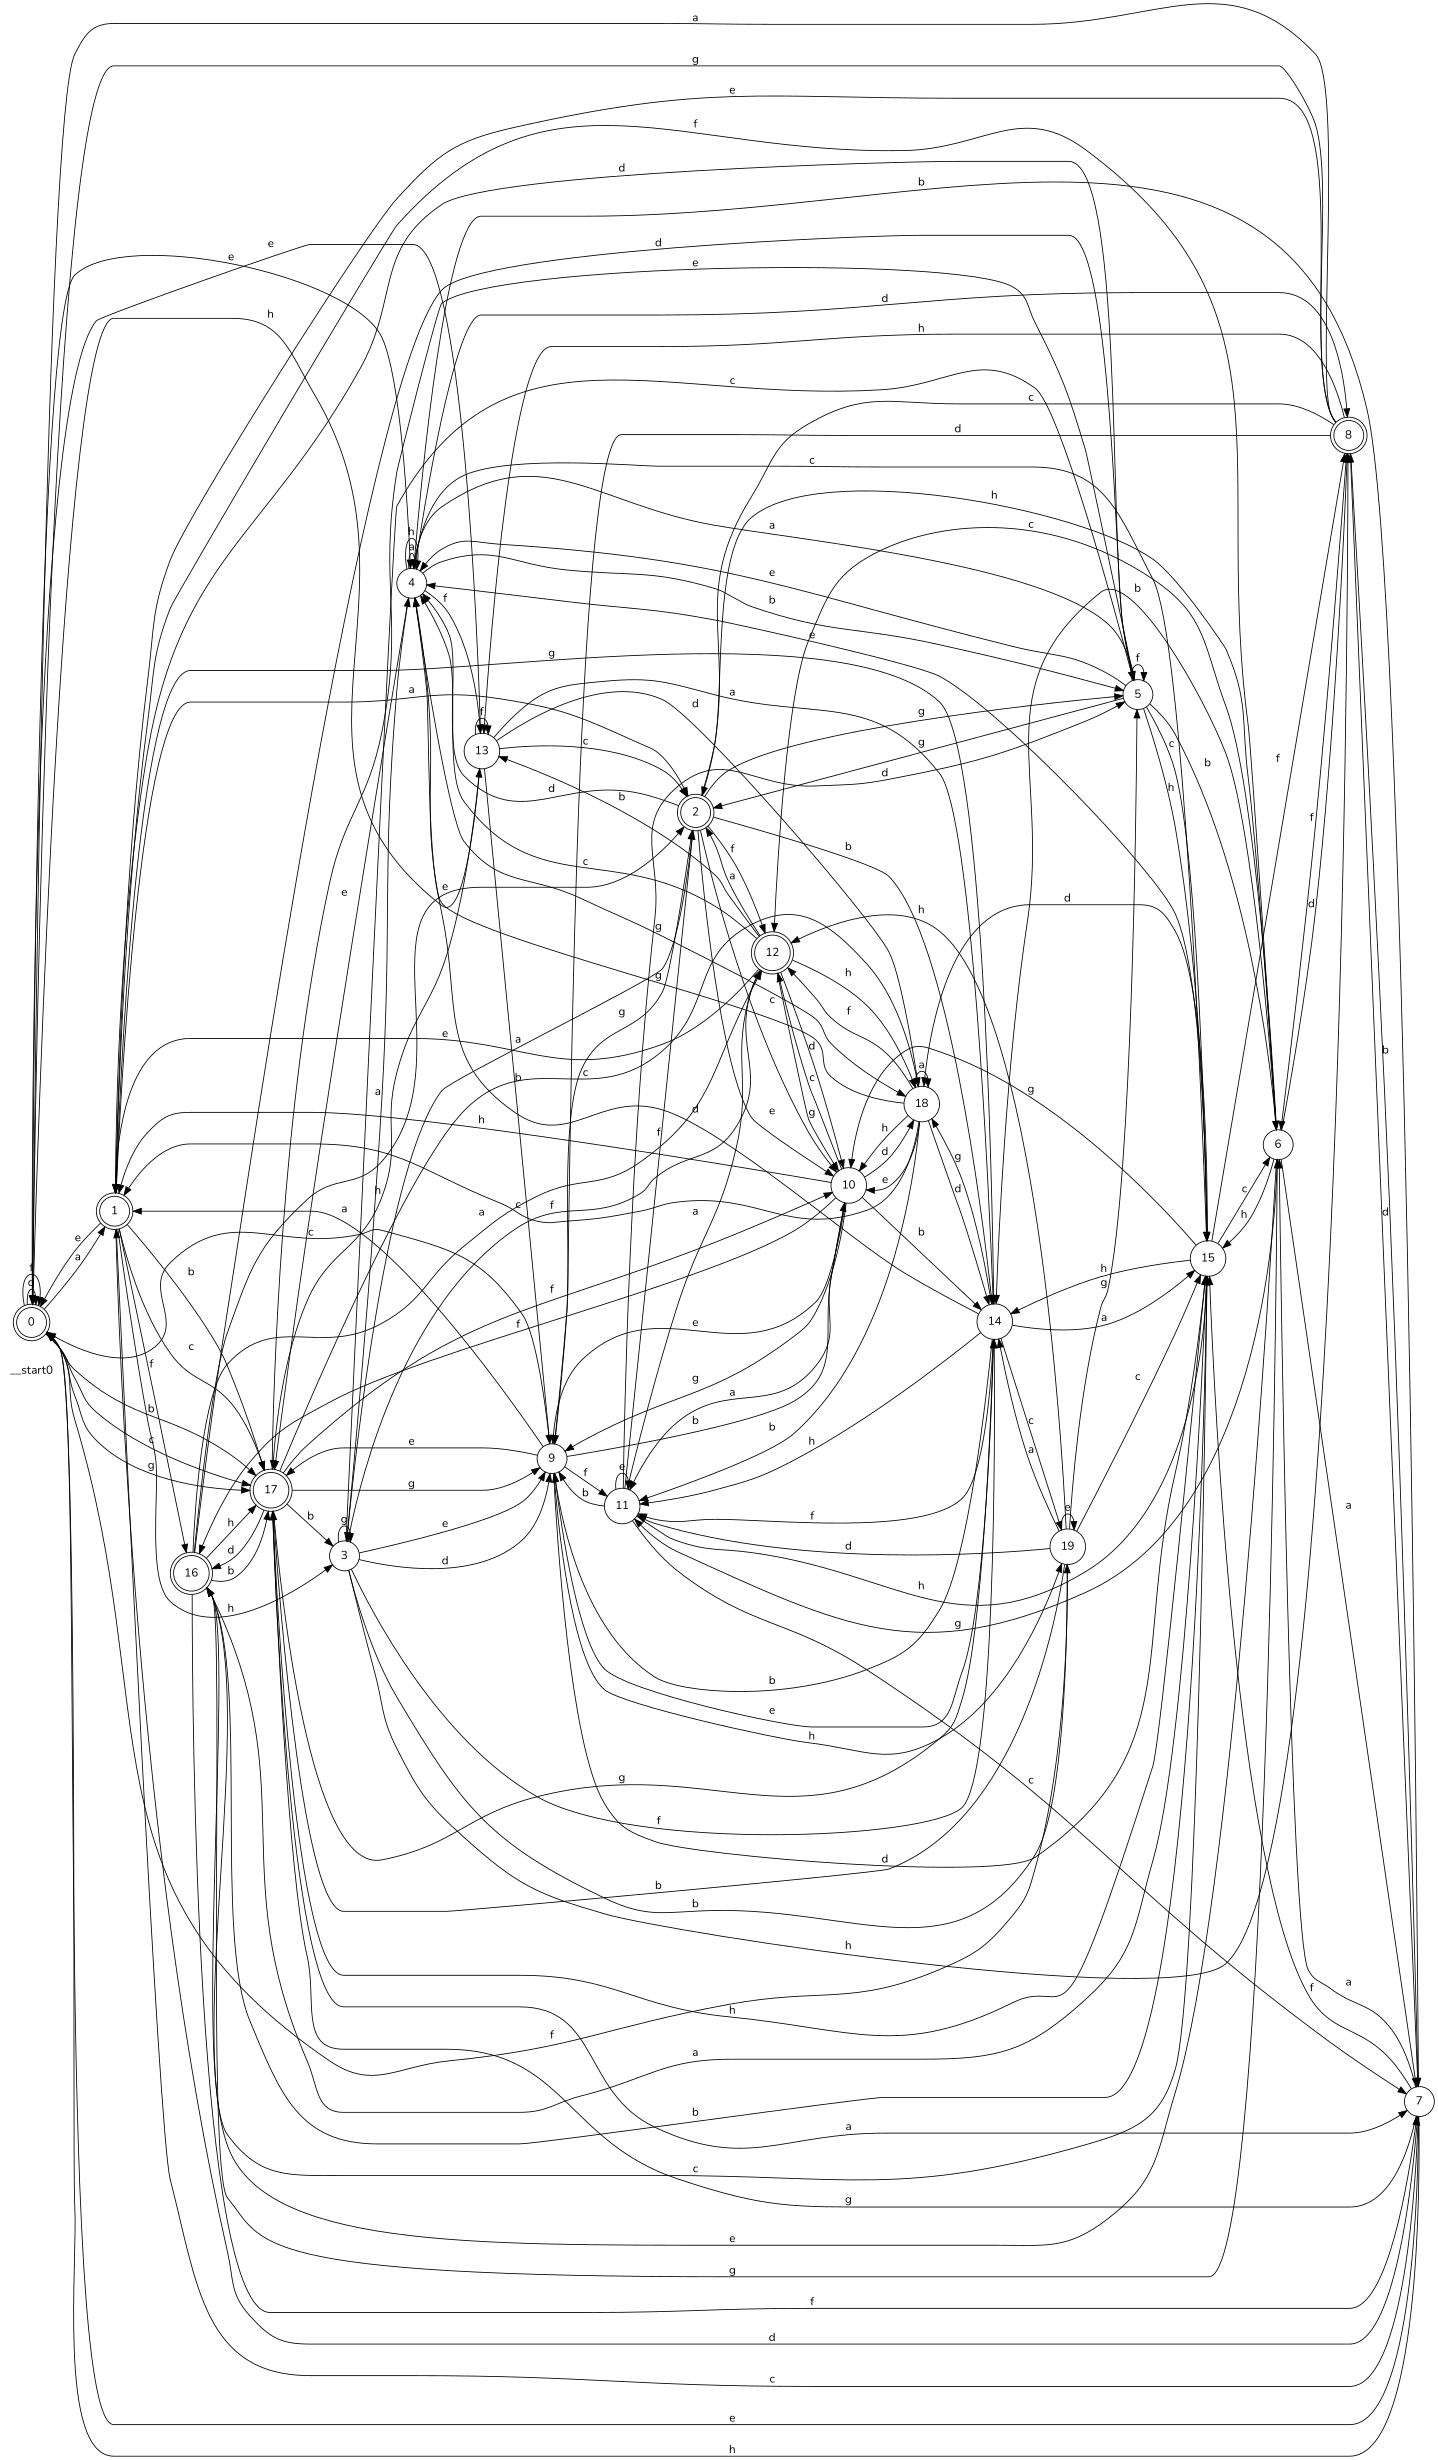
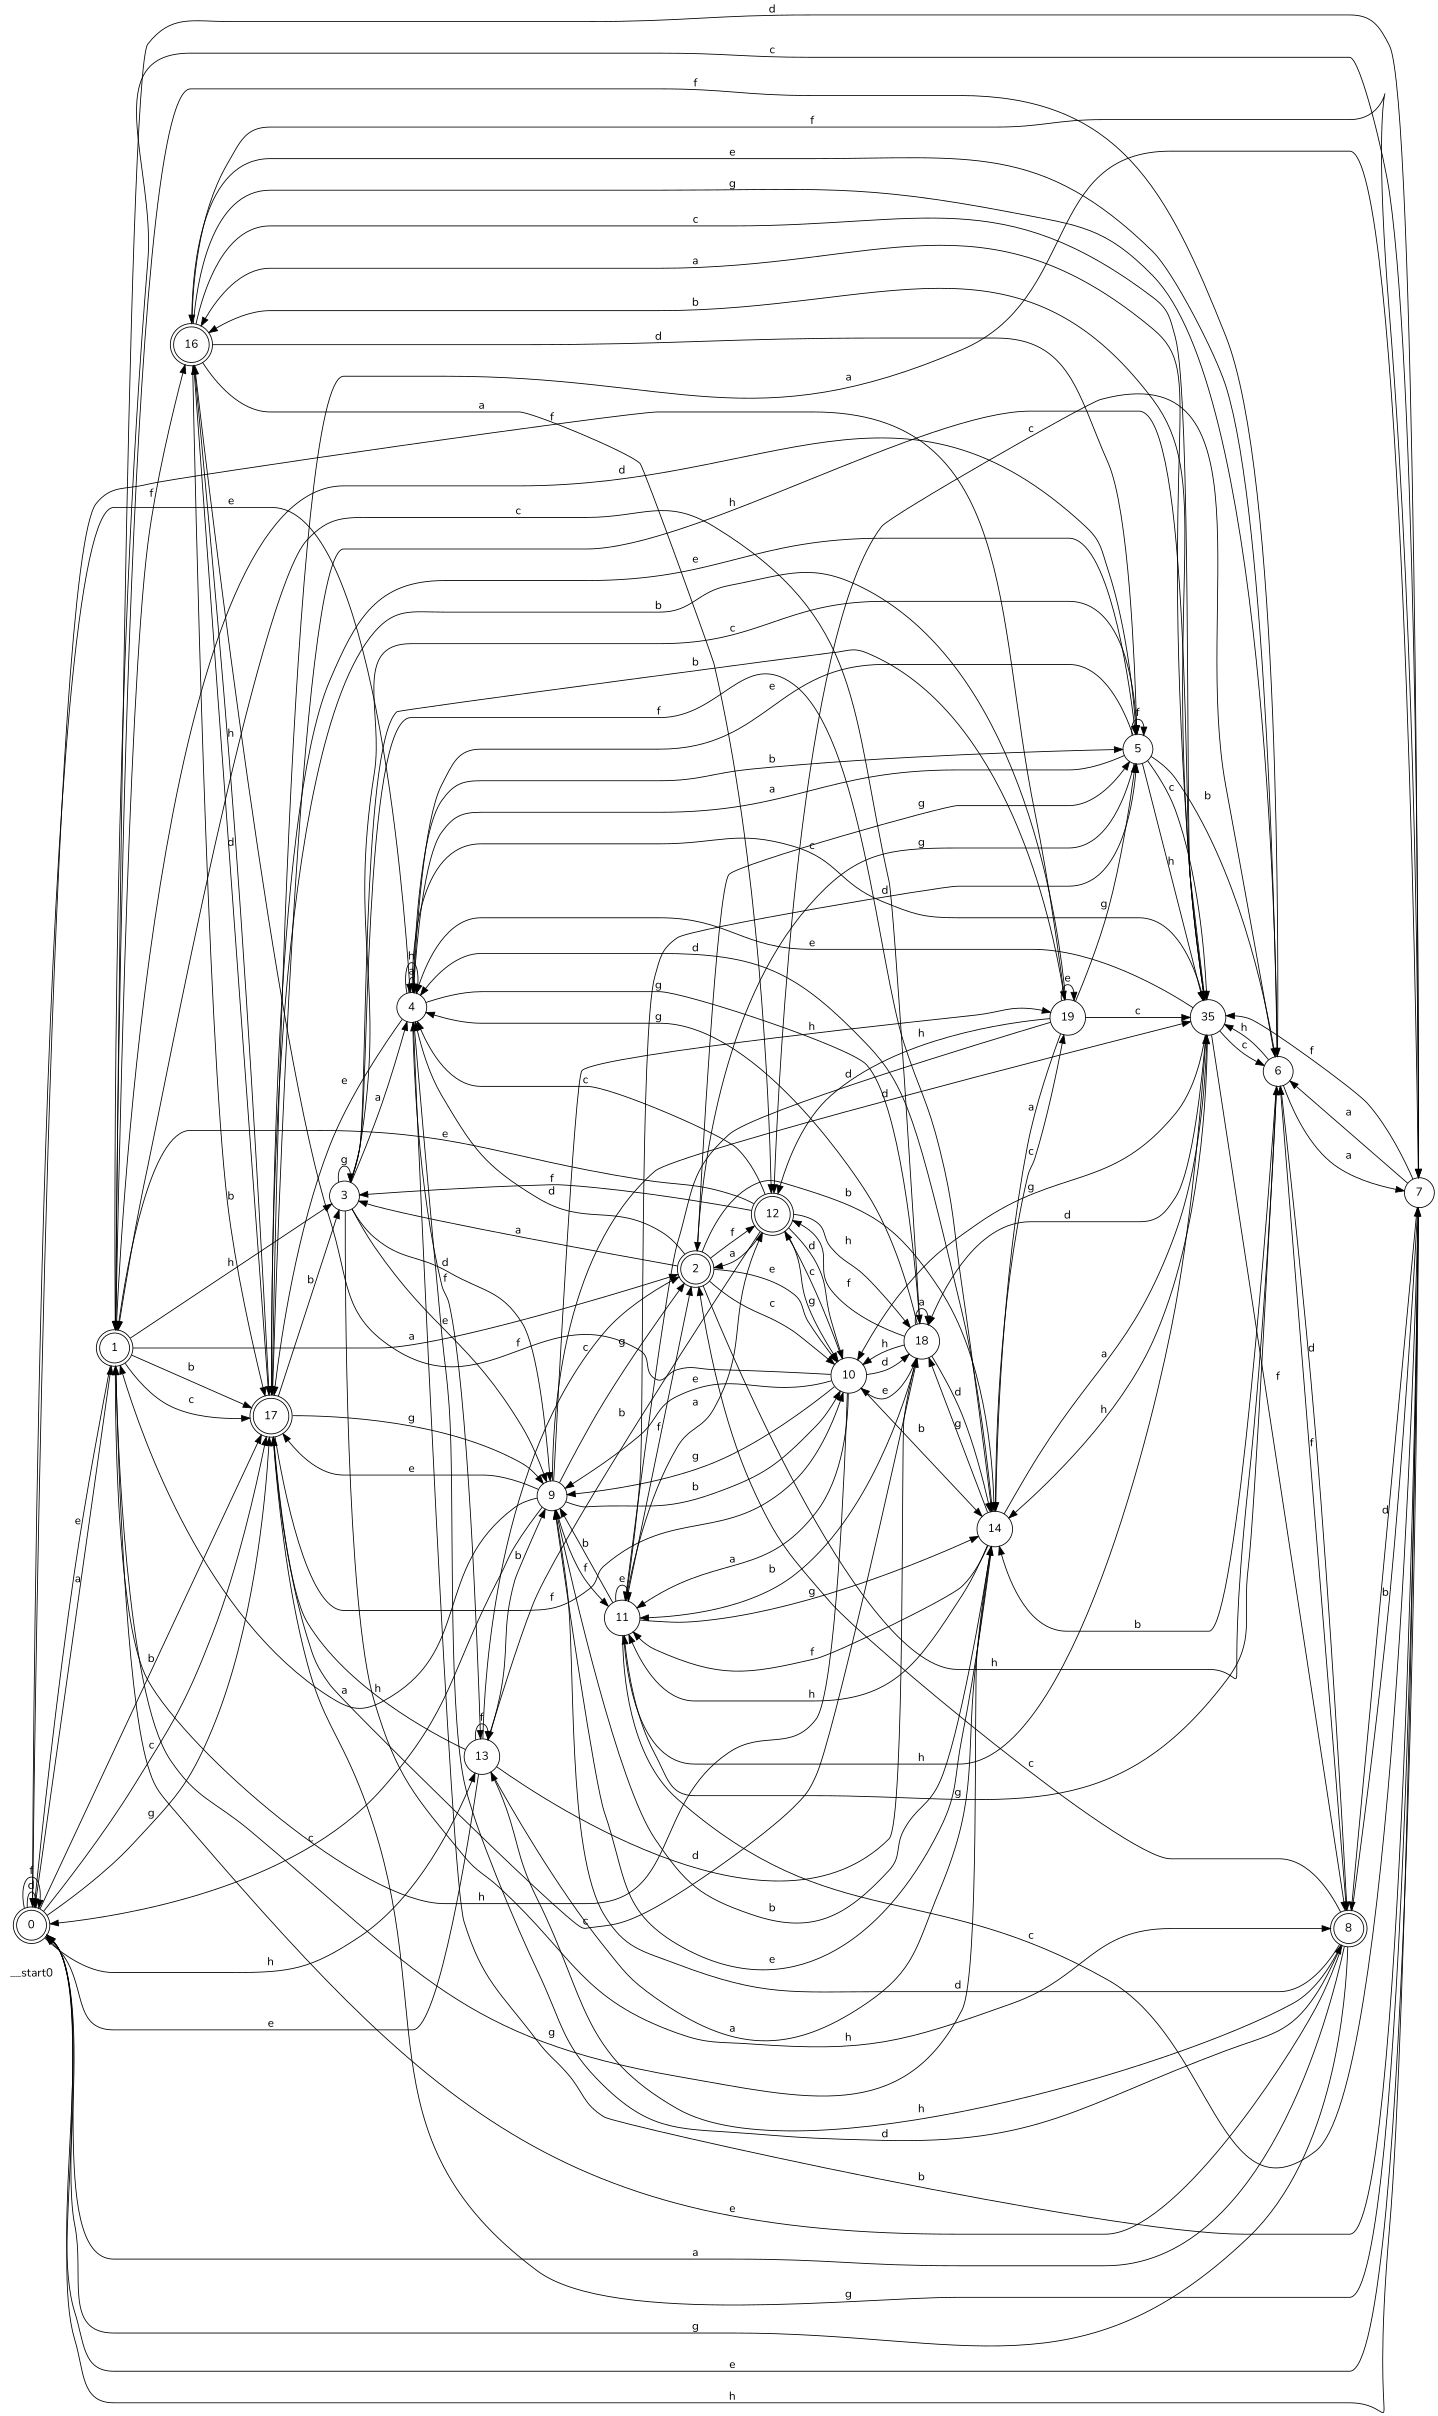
edge "16" -> "2": removed, label "e"
node "15": label "15" -> "35"
edge "17" -> "14": now "11" -> "14"
